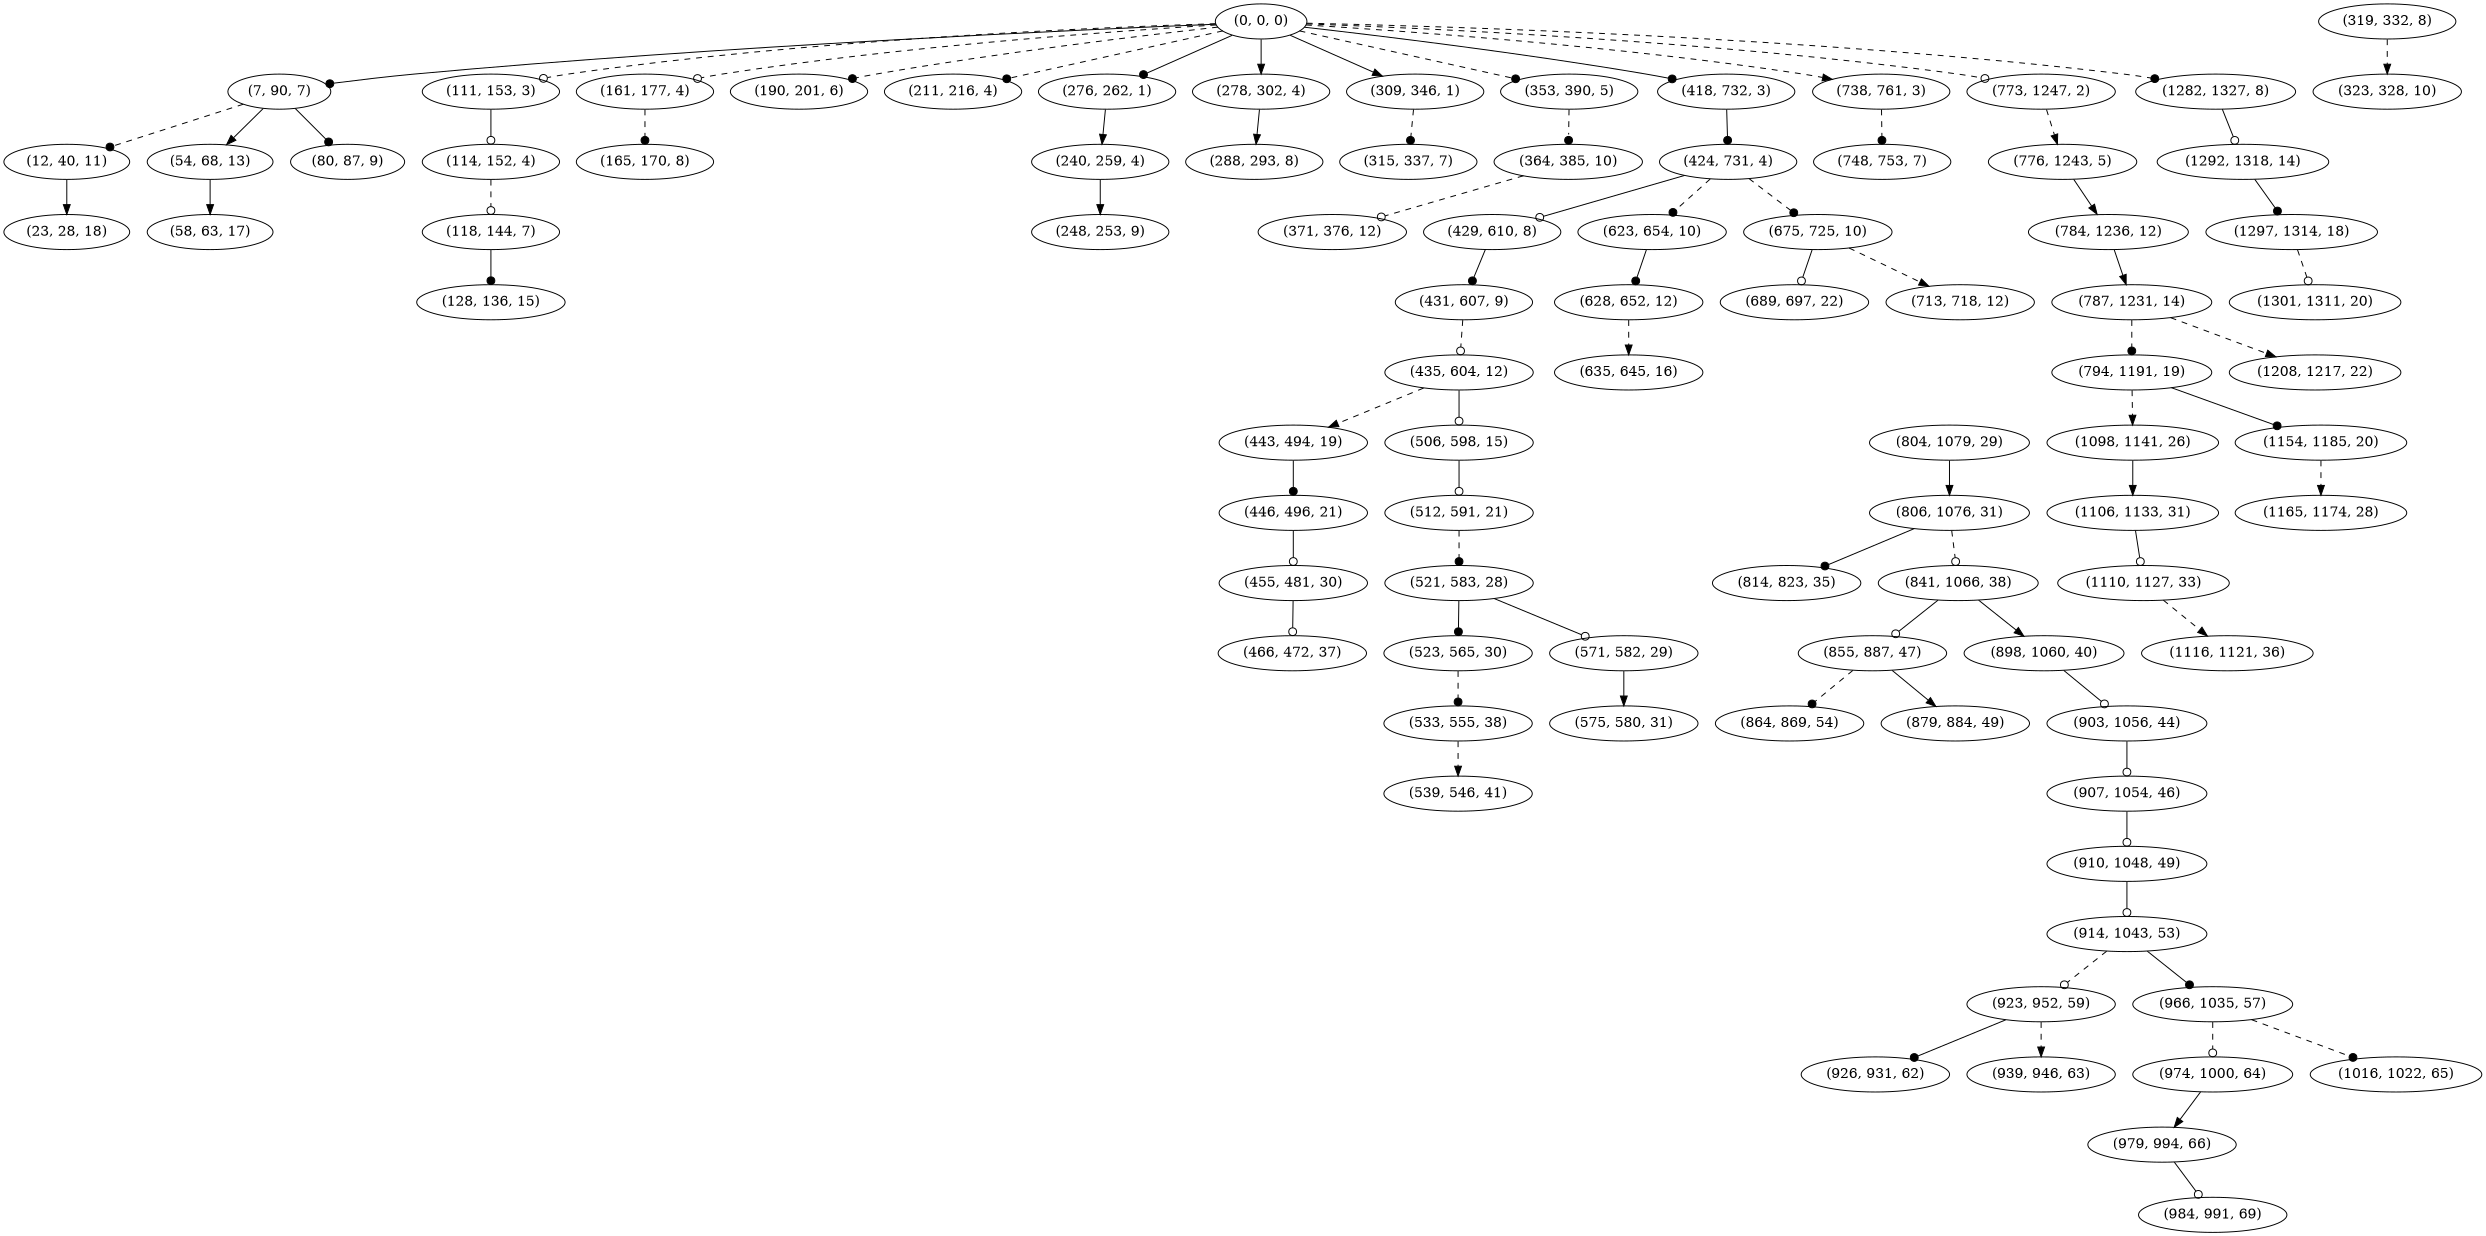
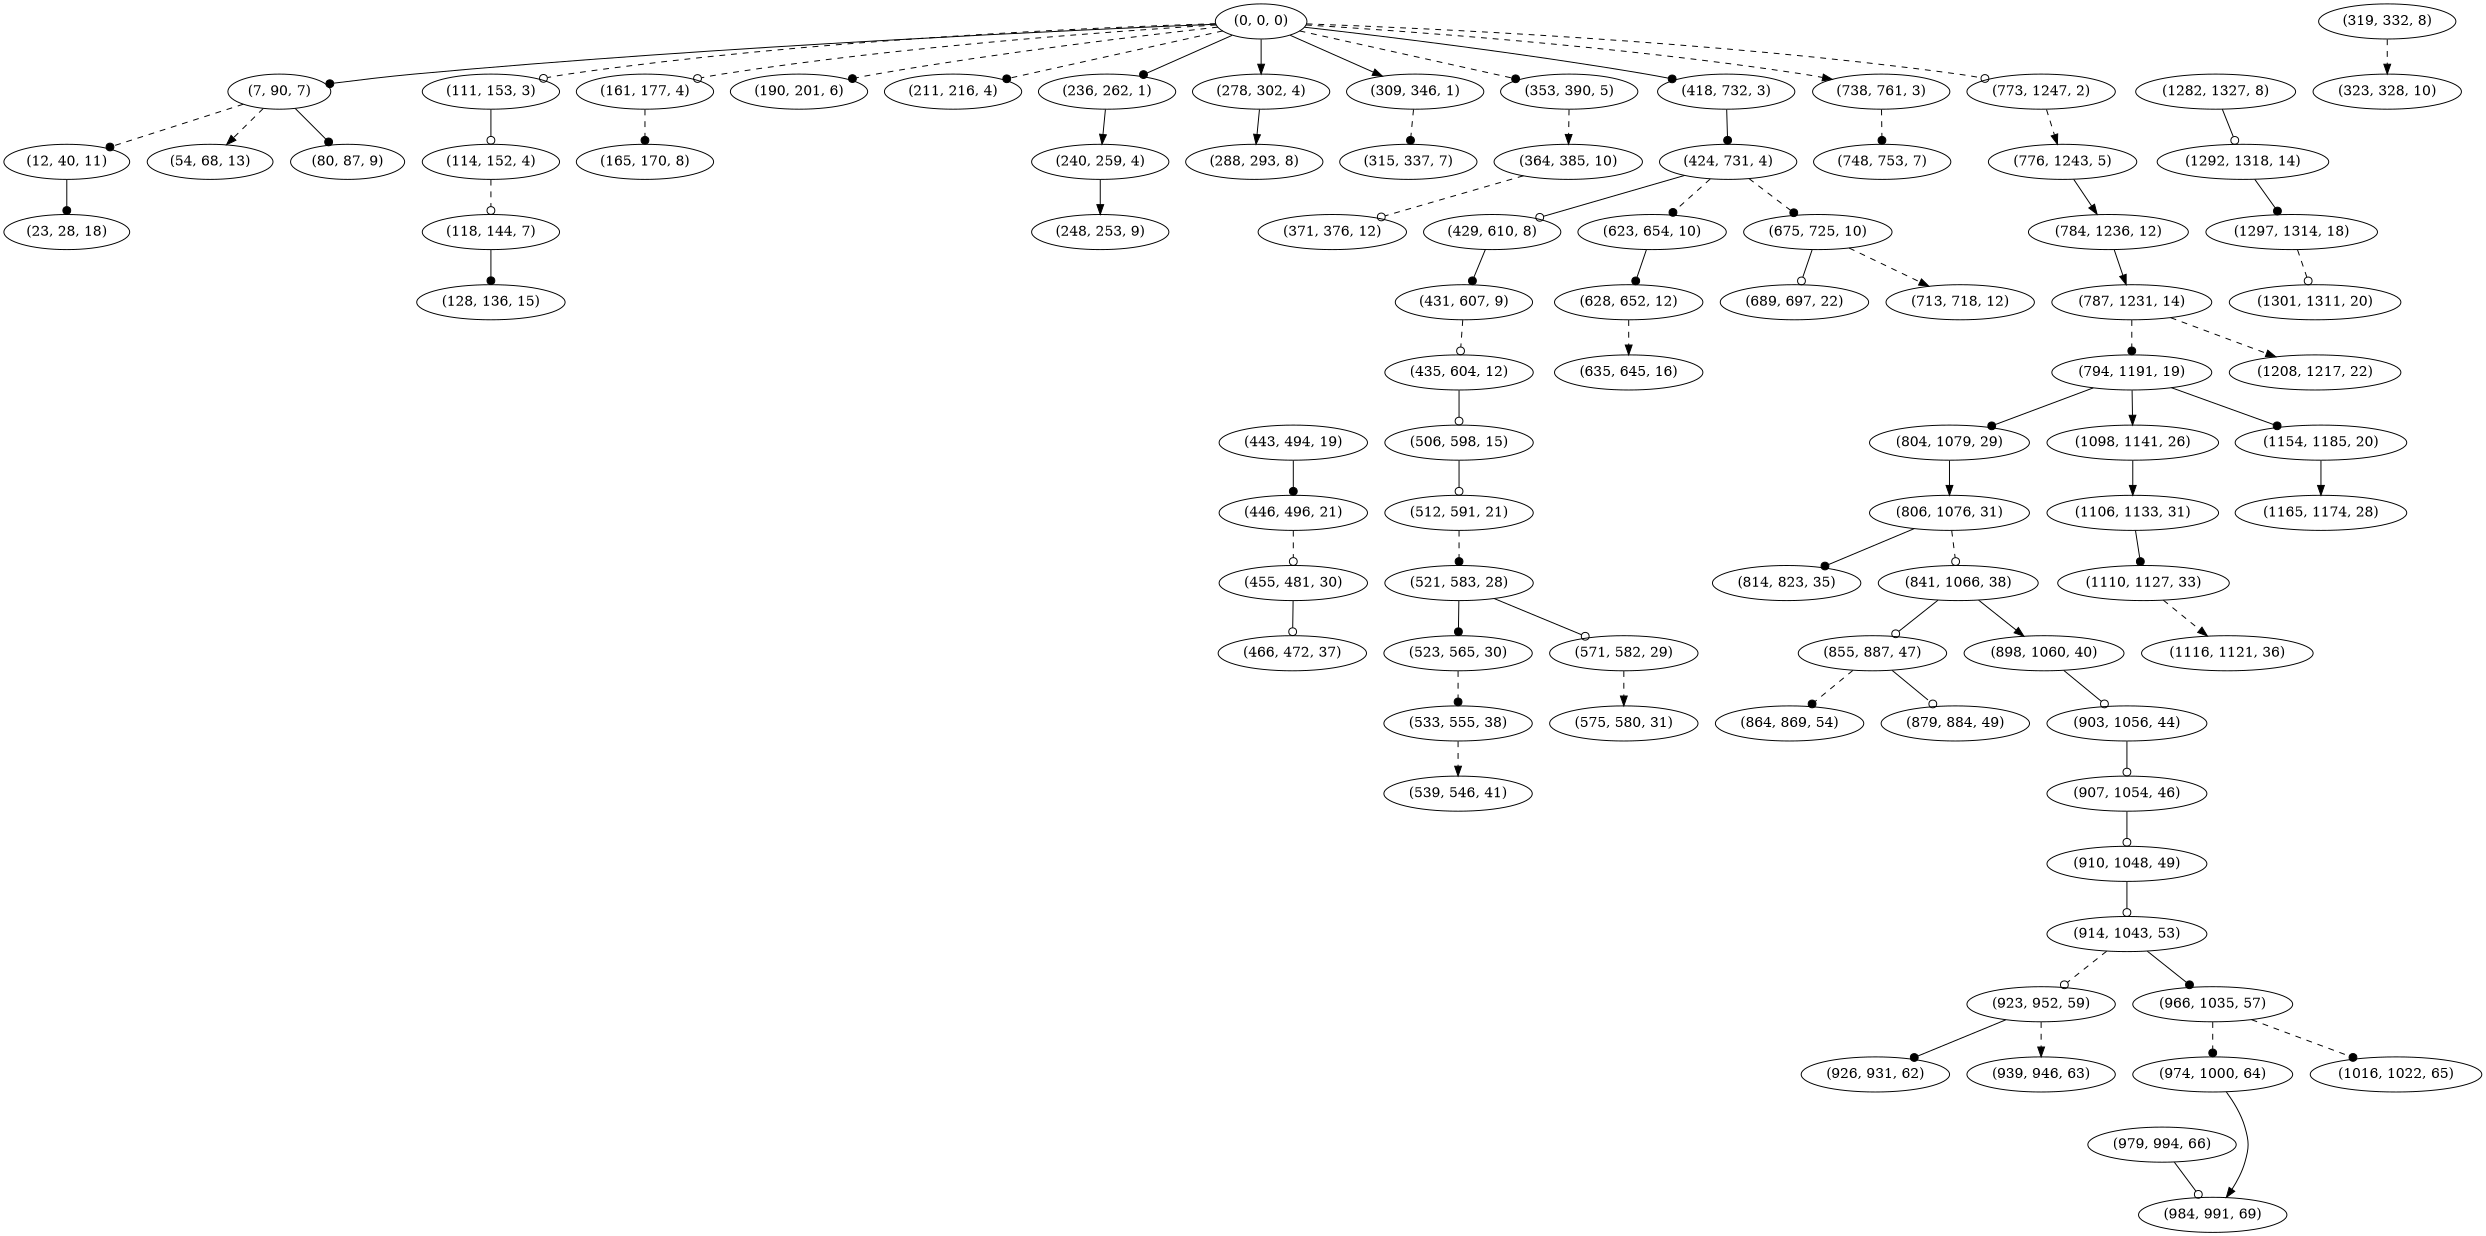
edge "(0, 0, 0)" -> "(1282, 1327, 8)": removed
node "(276, 262, 1)": label "(276, 262, 1)" -> "(236, 262, 1)"
edge "(353, 390, 5)" -> "(364, 385, 10)": arrowhead dot -> normal
edge "(7, 90, 7)" -> "(54, 68, 13)": style solid -> dashed
edge "(12, 40, 11)" -> "(23, 28, 18)": arrowhead normal -> dot
node "(58, 63, 17)": removed
edge "(794, 1191, 19)" -> "(1098, 1141, 26)": style dashed -> solid
edge "(435, 604, 12)" -> "(443, 494, 19)": removed
edge "(794, 1191, 19)" -> "(804, 1079, 29)": added
edge "(1154, 1185, 20)" -> "(1165, 1174, 28)": style dashed -> solid
edge "(446, 496, 21)" -> "(455, 481, 30)": style solid -> dashed
edge "(1106, 1133, 31)" -> "(1110, 1127, 33)": arrowhead odot -> dot
edge "(571, 582, 29)" -> "(575, 580, 31)": style solid -> dashed
edge "(855, 887, 47)" -> "(879, 884, 49)": arrowhead normal -> odot
edge "(966, 1035, 57)" -> "(974, 1000, 64)": arrowhead odot -> dot
edge "(974, 1000, 64)" -> "(979, 994, 66)": now "(974, 1000, 64)" -> "(984, 991, 69)"
